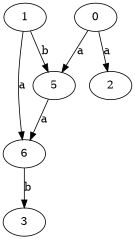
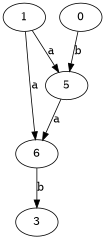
edge "1" -> "5": label "b" -> "a"
edge "0" -> "5": label "a" -> "b"
node "2": removed
